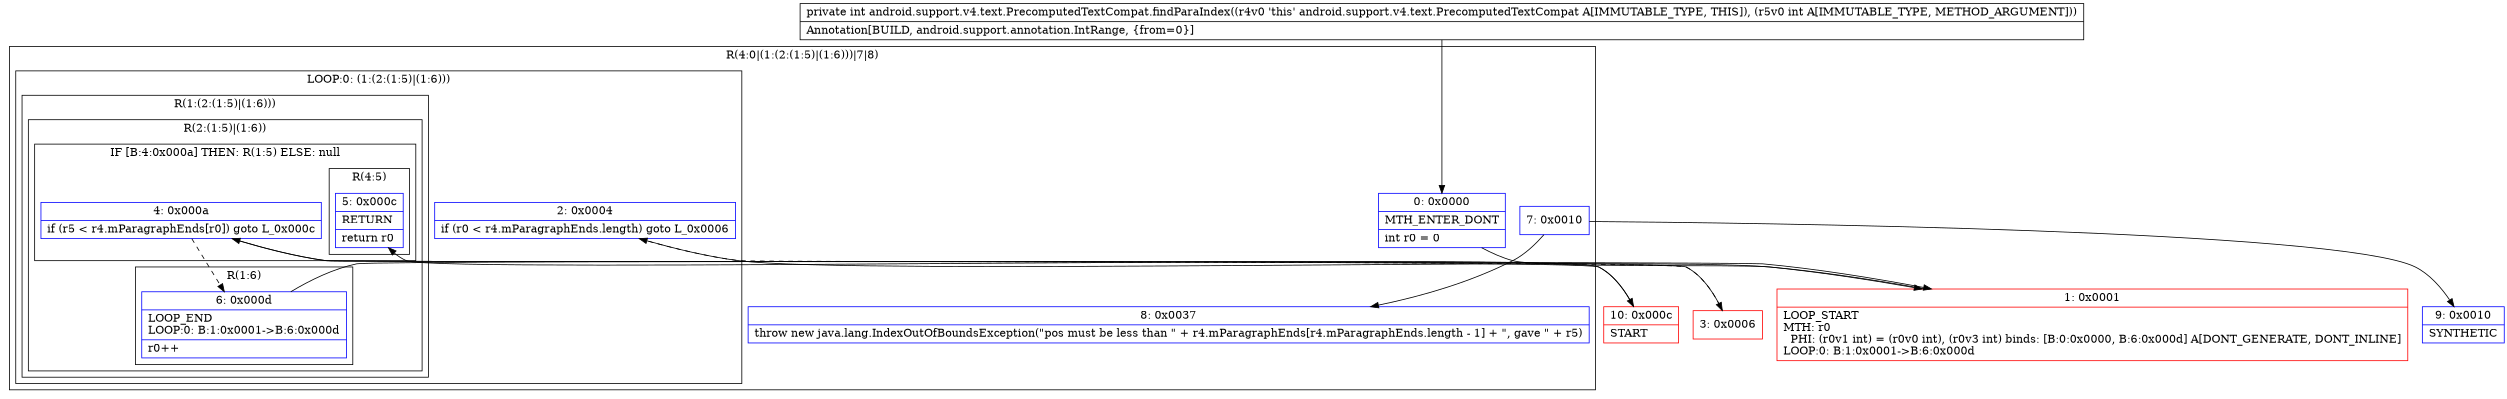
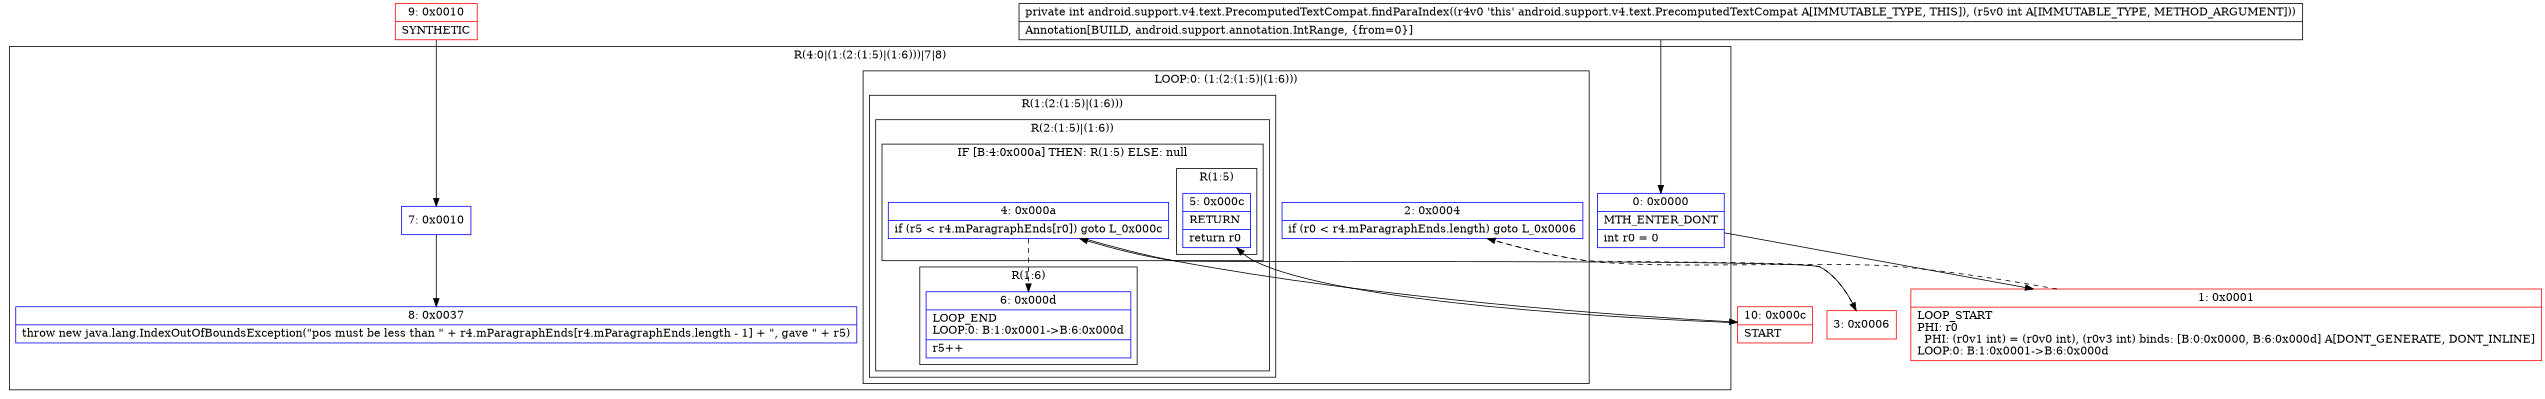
cluster "R(4:5)": label "R(4:5)" -> "R(1:5)"
edge "7: 0x0010" -> "9: 0x0010": reversed
edge "6: 0x000d" -> "1: 0x0001": removed
edge "1: 0x0001" -> "2: 0x0004": style solid -> dashed
node "9: 0x0010": color blue -> red
node "1: 0x0001": text "MTH: r0" -> "PHI: r0"
node "6: 0x000d": text "r0++" -> "r5++"
